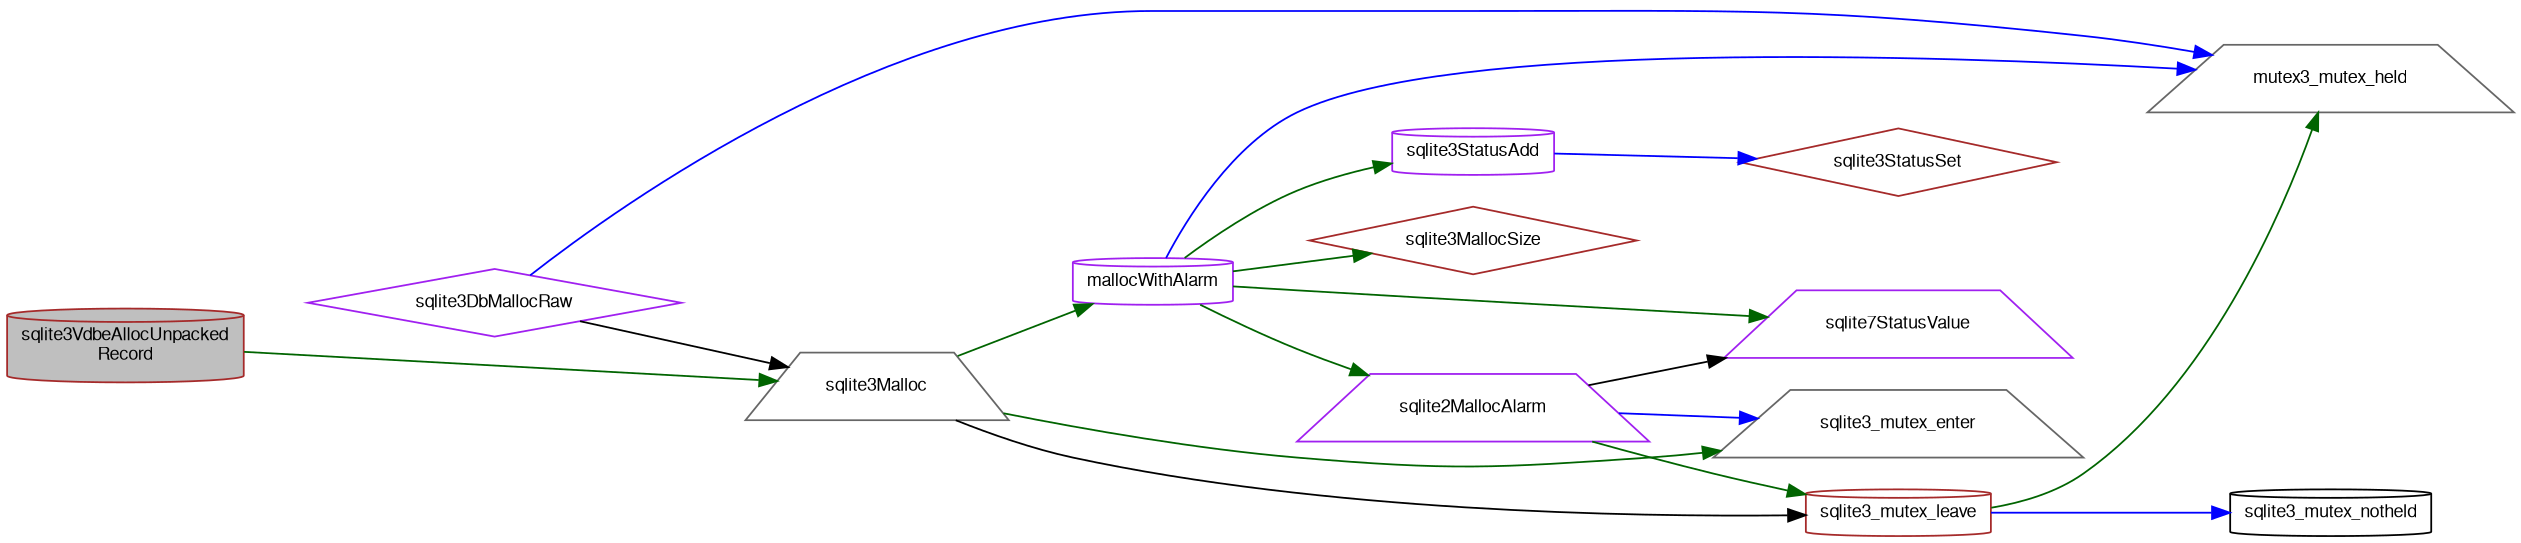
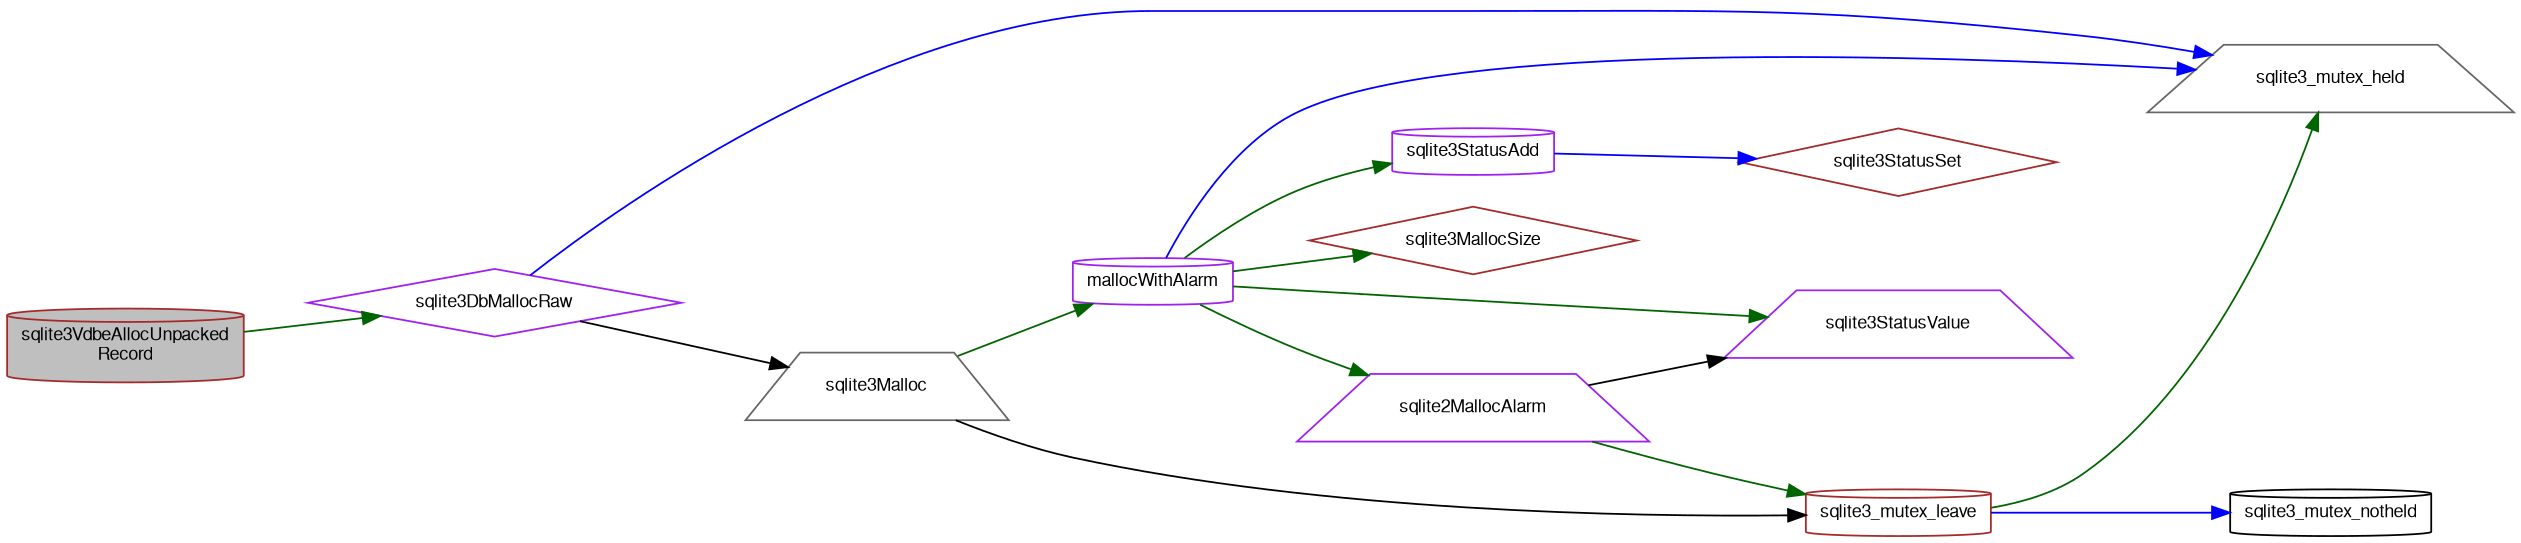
node "mutex3_mutex_held": label "mutex3_mutex_held" -> "sqlite3_mutex_held"
node "sqlite7StatusValue": label "sqlite7StatusValue" -> "sqlite3StatusValue"
edge "sqlite3VdbeAllocUnpacked Record" -> "sqlite3Malloc": now "sqlite3VdbeAllocUnpacked Record" -> "sqlite3DbMallocRaw"
node "sqlite3_mutex_enter": removed
